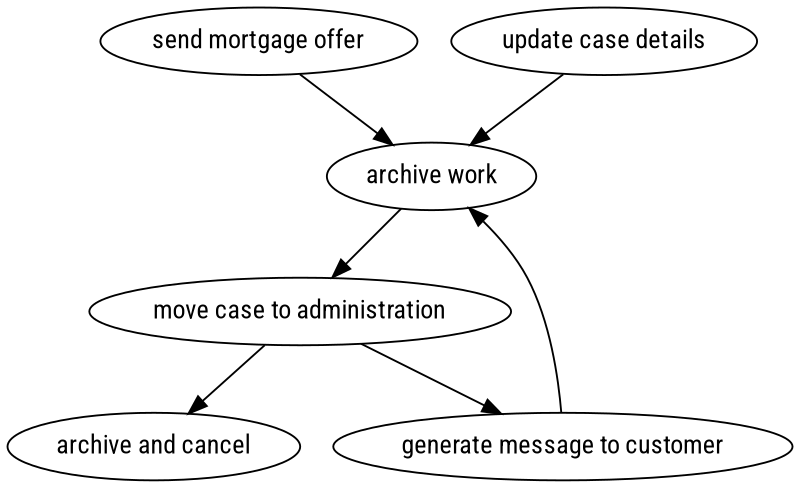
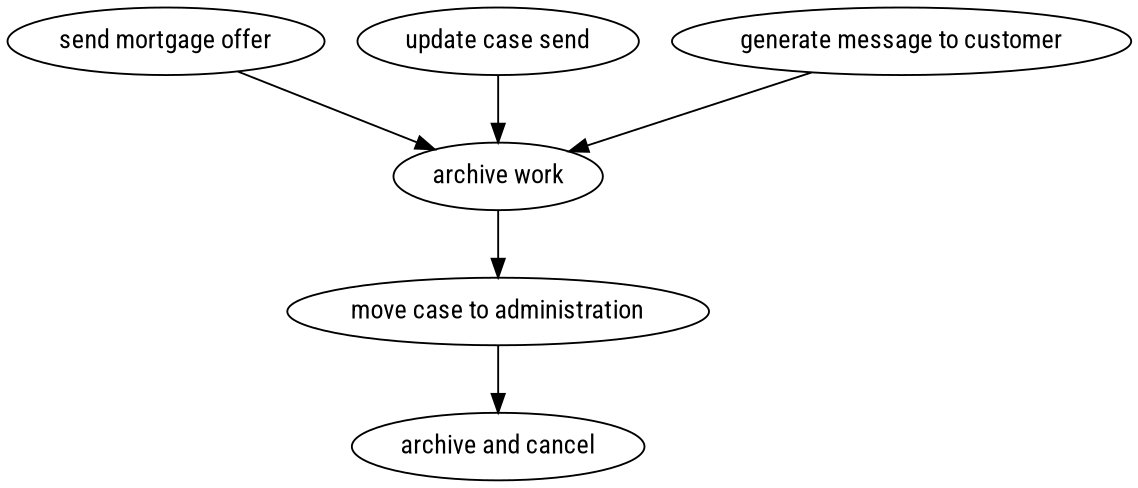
node "update case details": label "update case details" -> "update case send"
edge "move case to administration" -> "generate message to customer": removed
